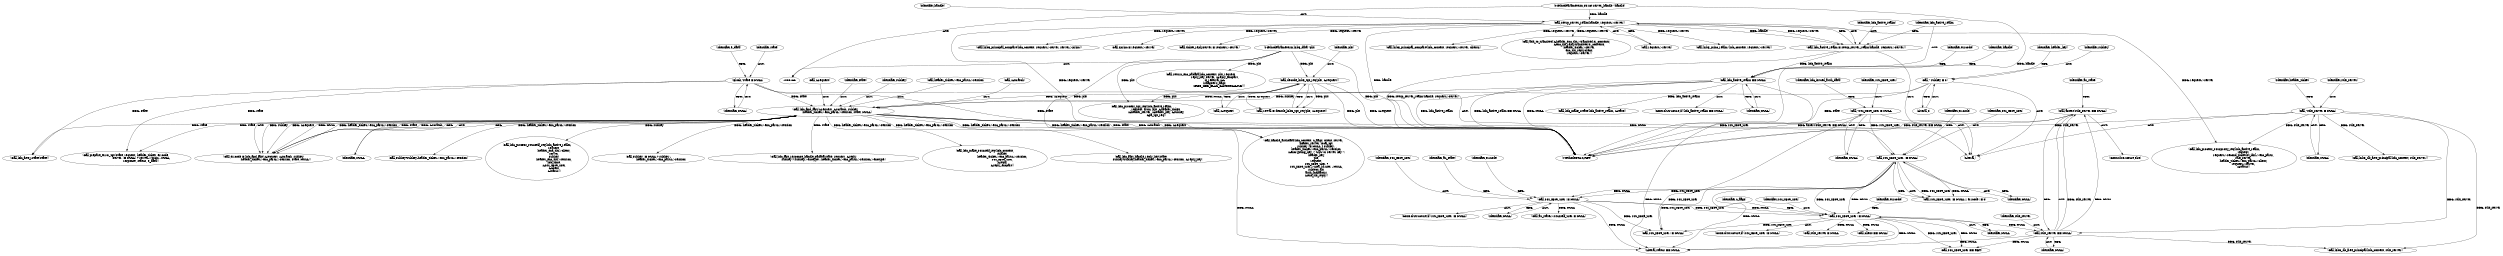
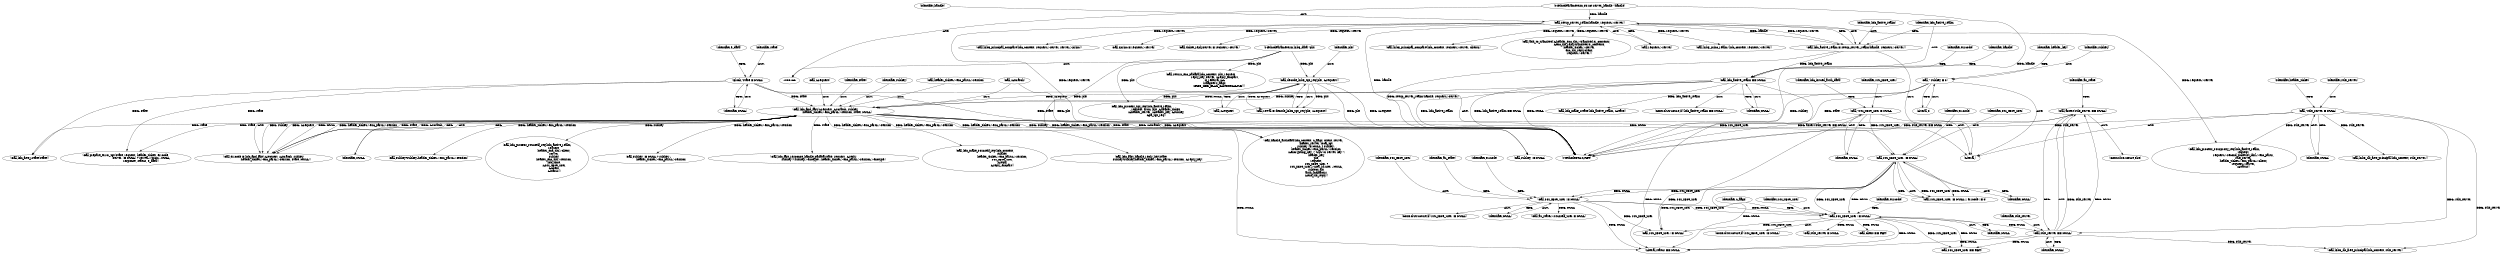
edge "(MethodParameterIn,krb5_data *pkt)" -> "(MethodReturn,RET)": now "(Call,&scratch)" -> "(MethodReturn,RET)"
node "(Call,subkey != NULL)": added
node "(Call,client == NULL)": label "(Call,client == NULL)" -> "(Call,client == RET)"
